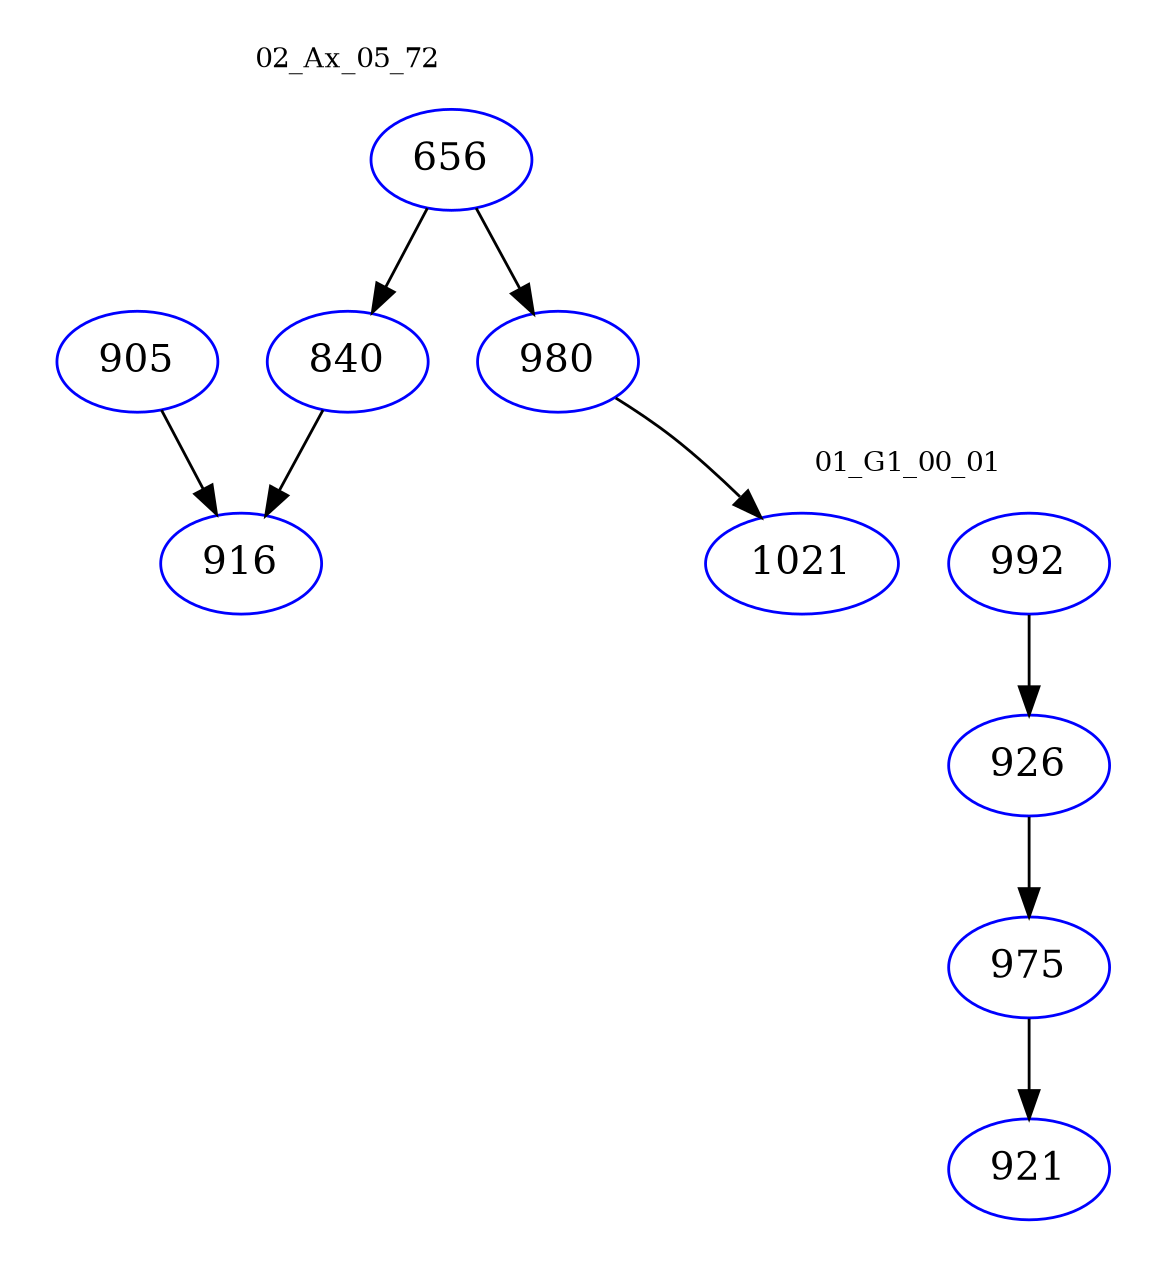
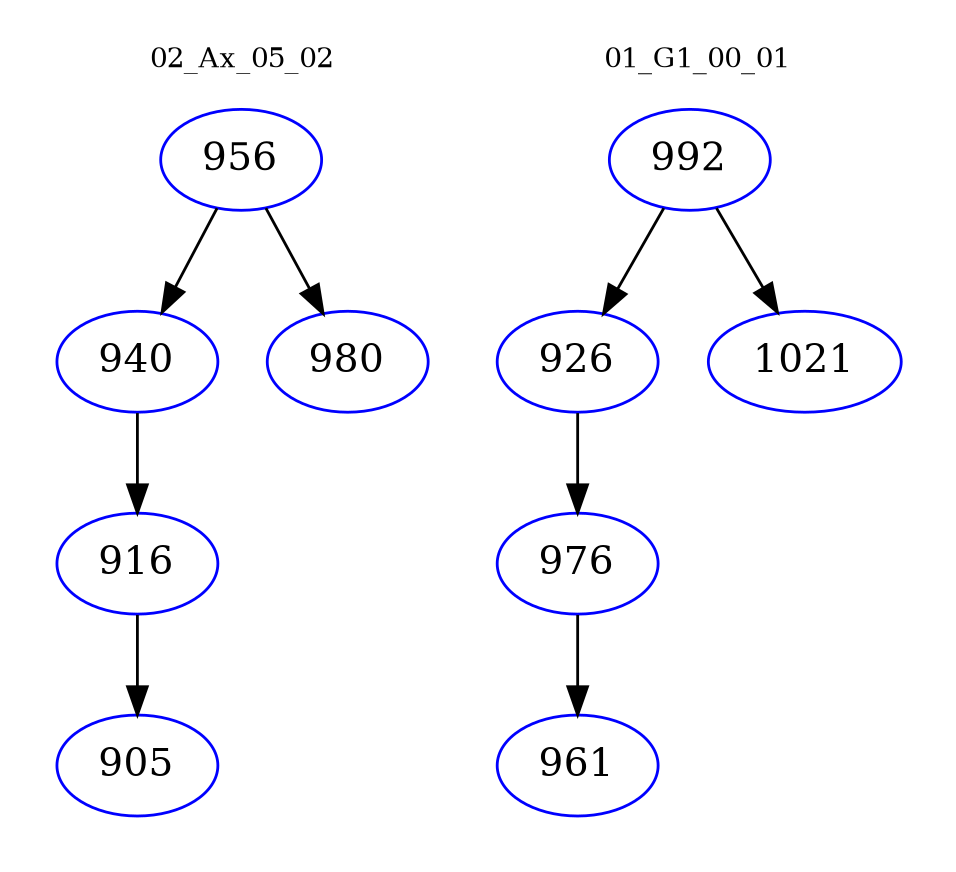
cluster "02_Ax_05_72": label "02_Ax_05_72" -> "02_Ax_05_02"
node "656": label "656" -> "956"
node "840": label "840" -> "940"
edge "905" -> "916": reversed
edge "980" -> "1021": now "992" -> "1021"
node "975": label "975" -> "976"
node "921": label "921" -> "961"
